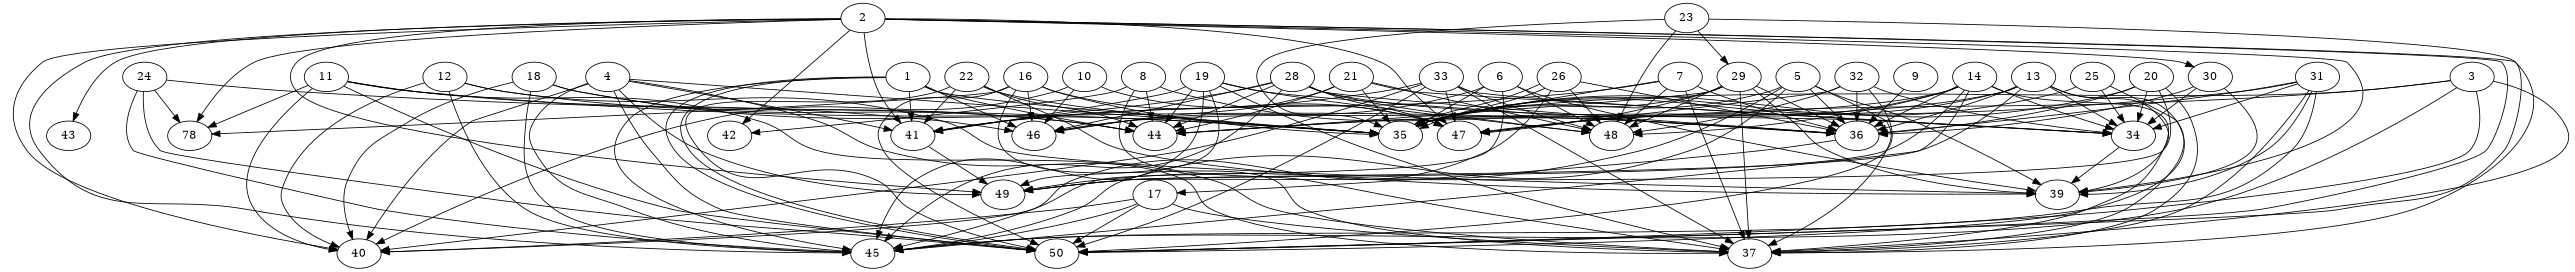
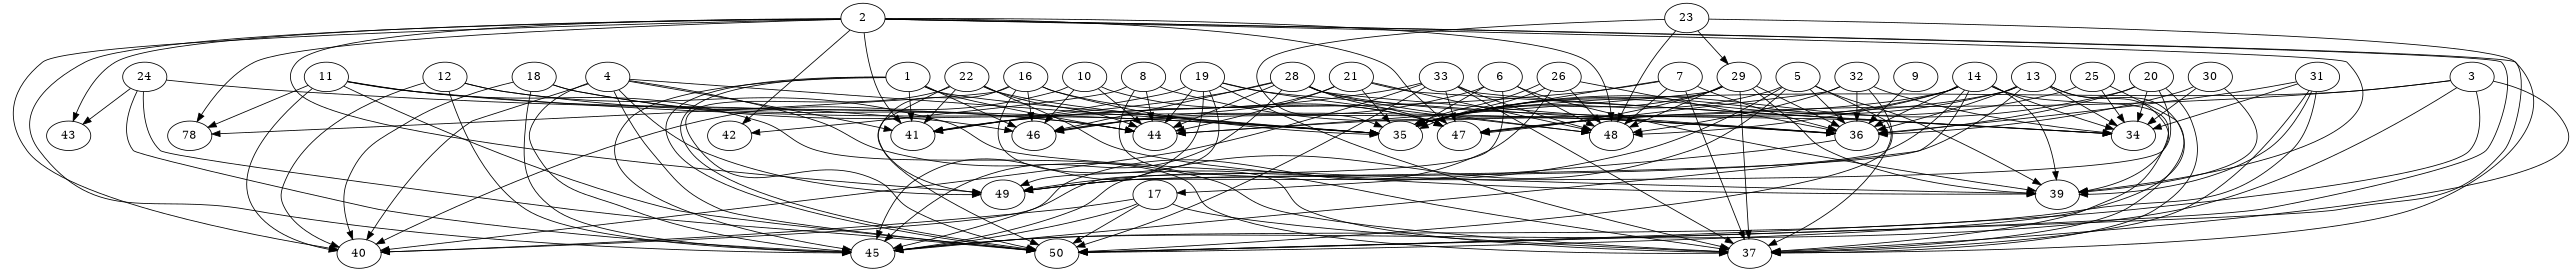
edge "2" -> "30": now "2" -> "48"
edge "24" -> "78": now "24" -> "43"
edge "31" -> "44": now "10" -> "44"
edge "34" -> "39": now "14" -> "39"
edge "41" -> "49": now "22" -> "49"
